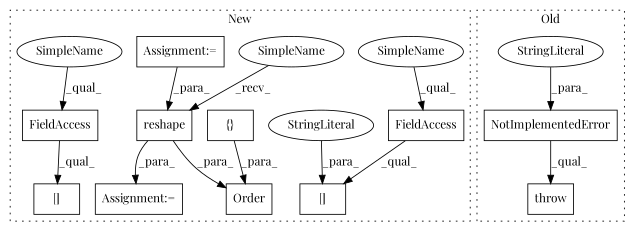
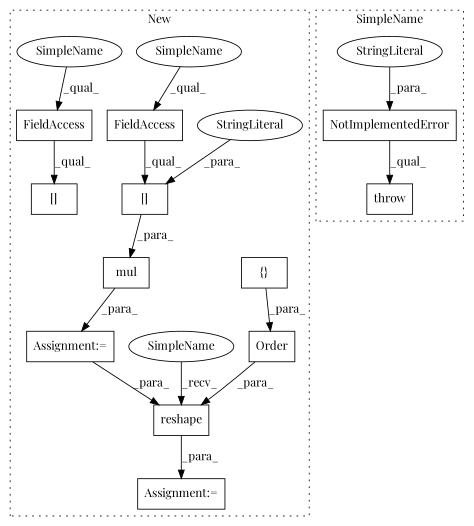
cluster "Old": label "Old" -> "SimpleName"
edge "reshape" -> "Order": reversed
node "mul": added
